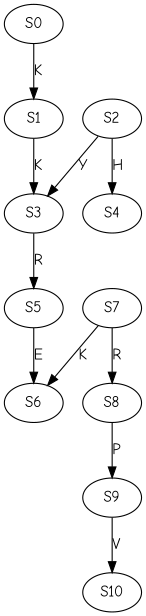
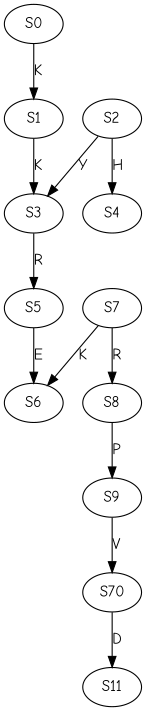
node "S10": label "S10" -> "S70"
node "S11": added
